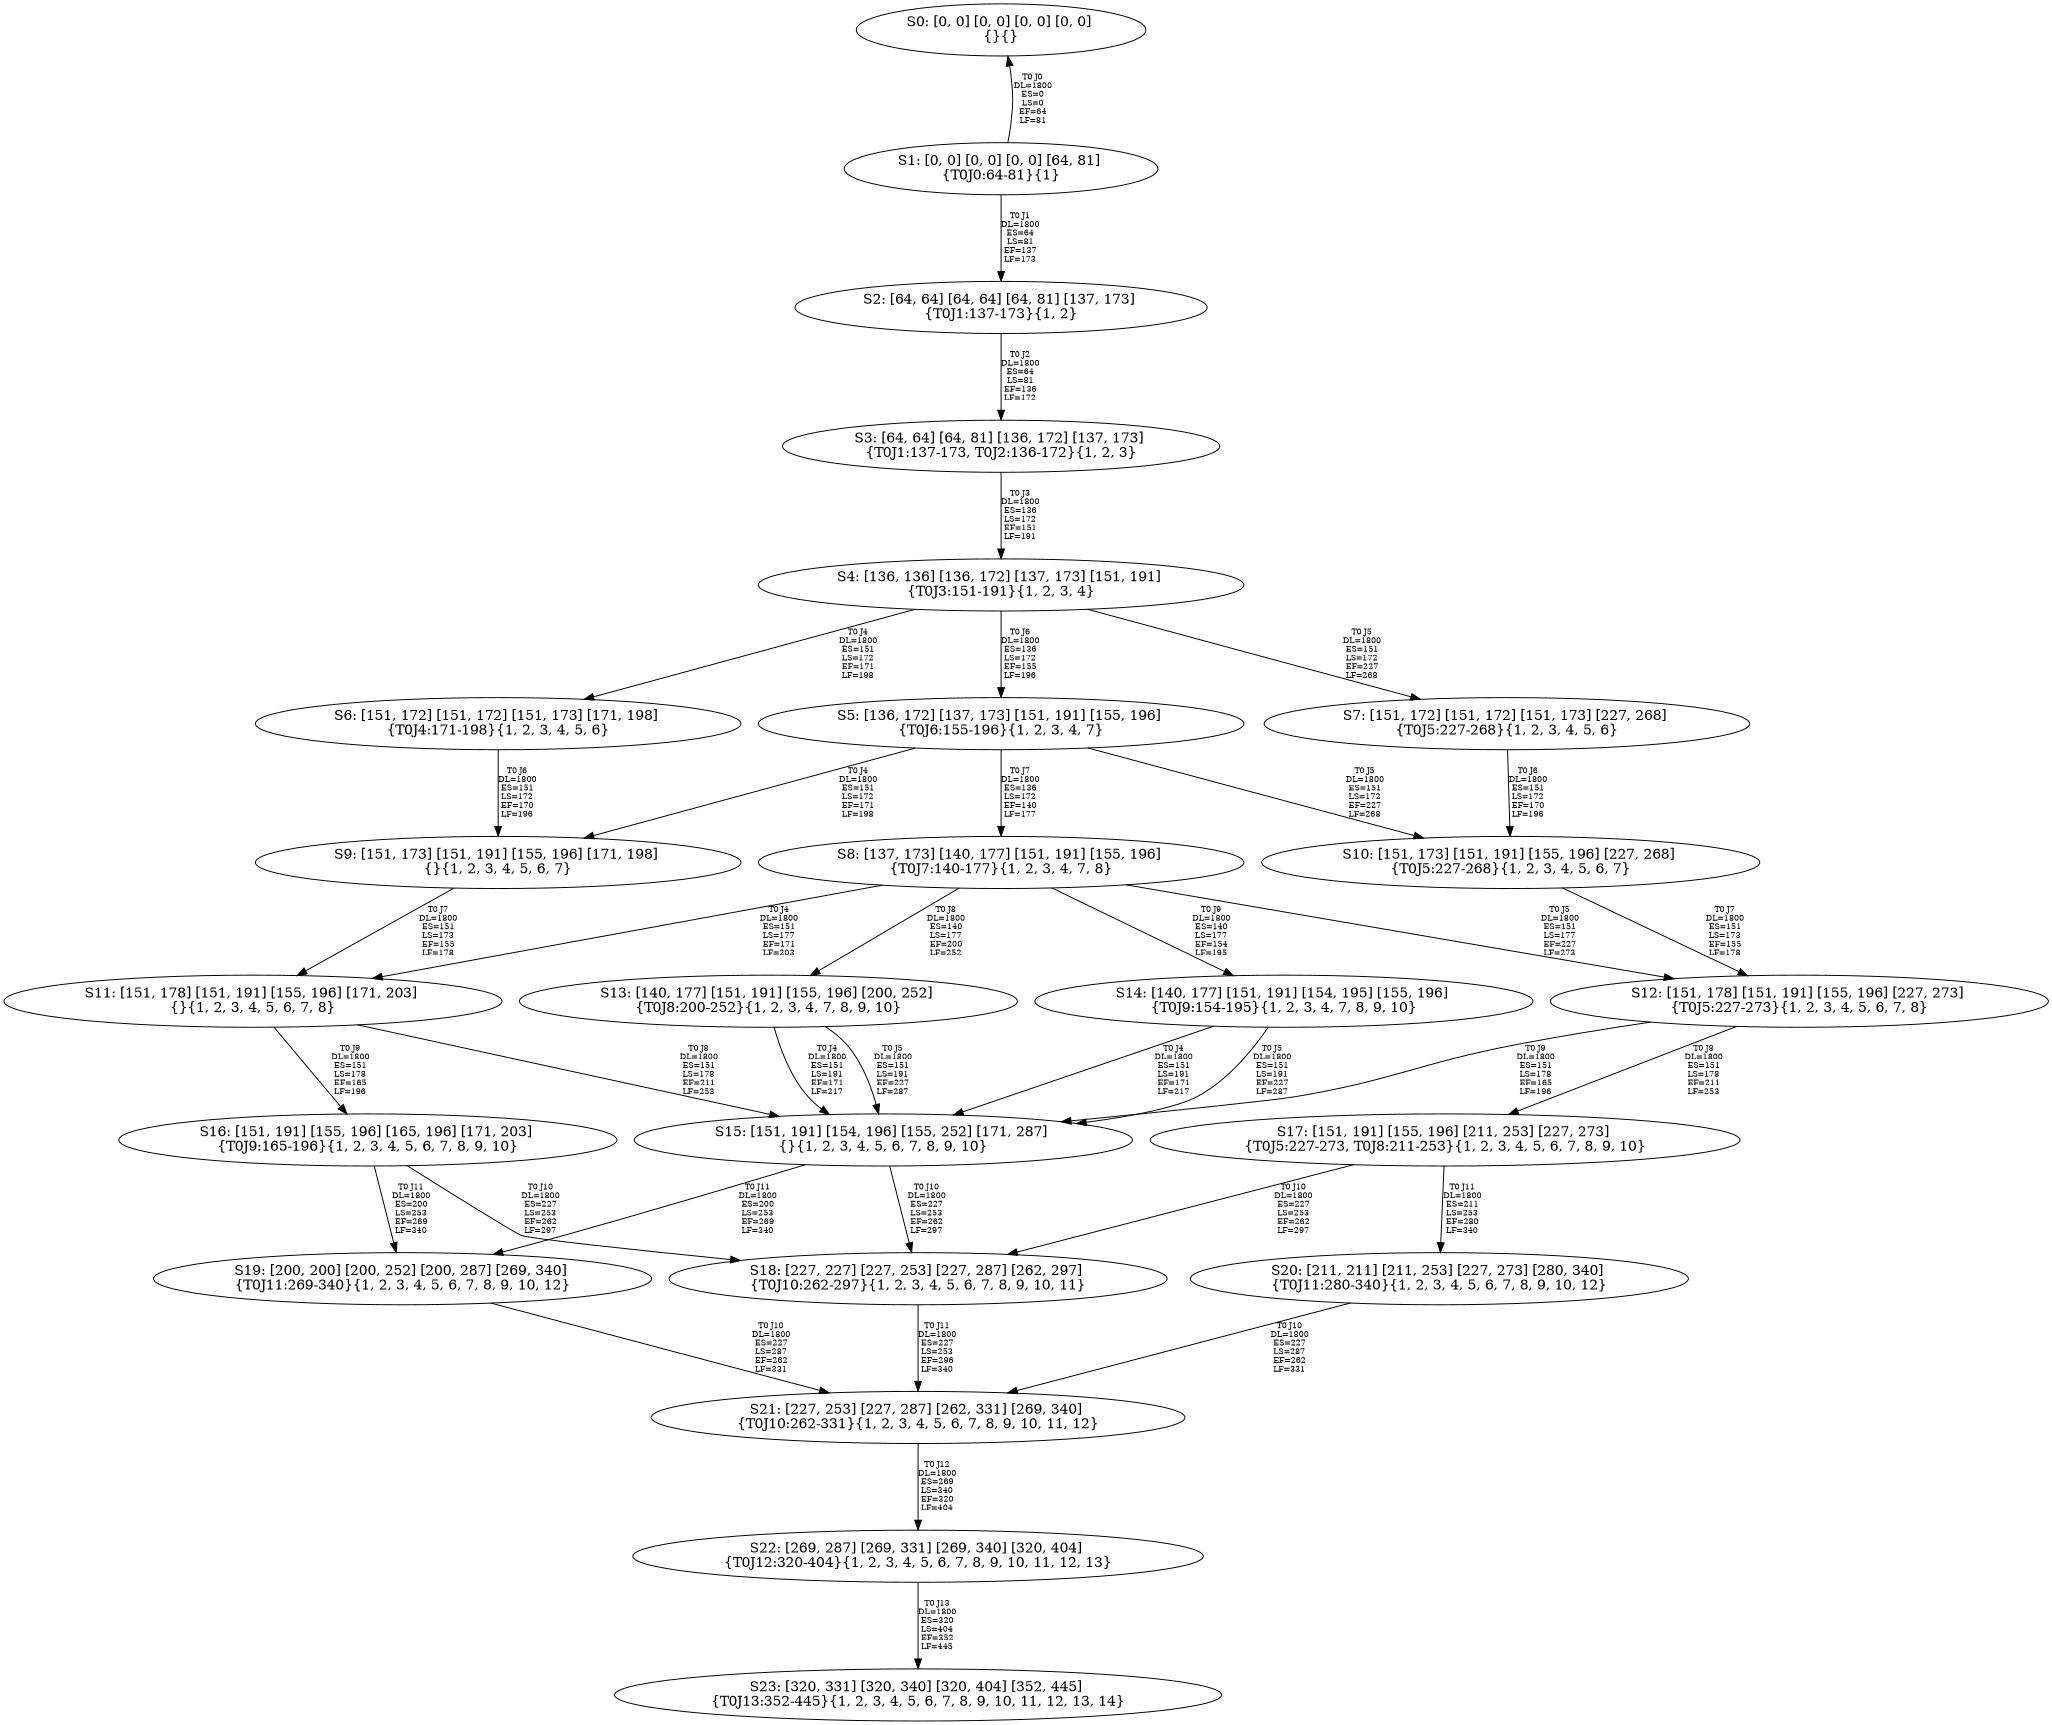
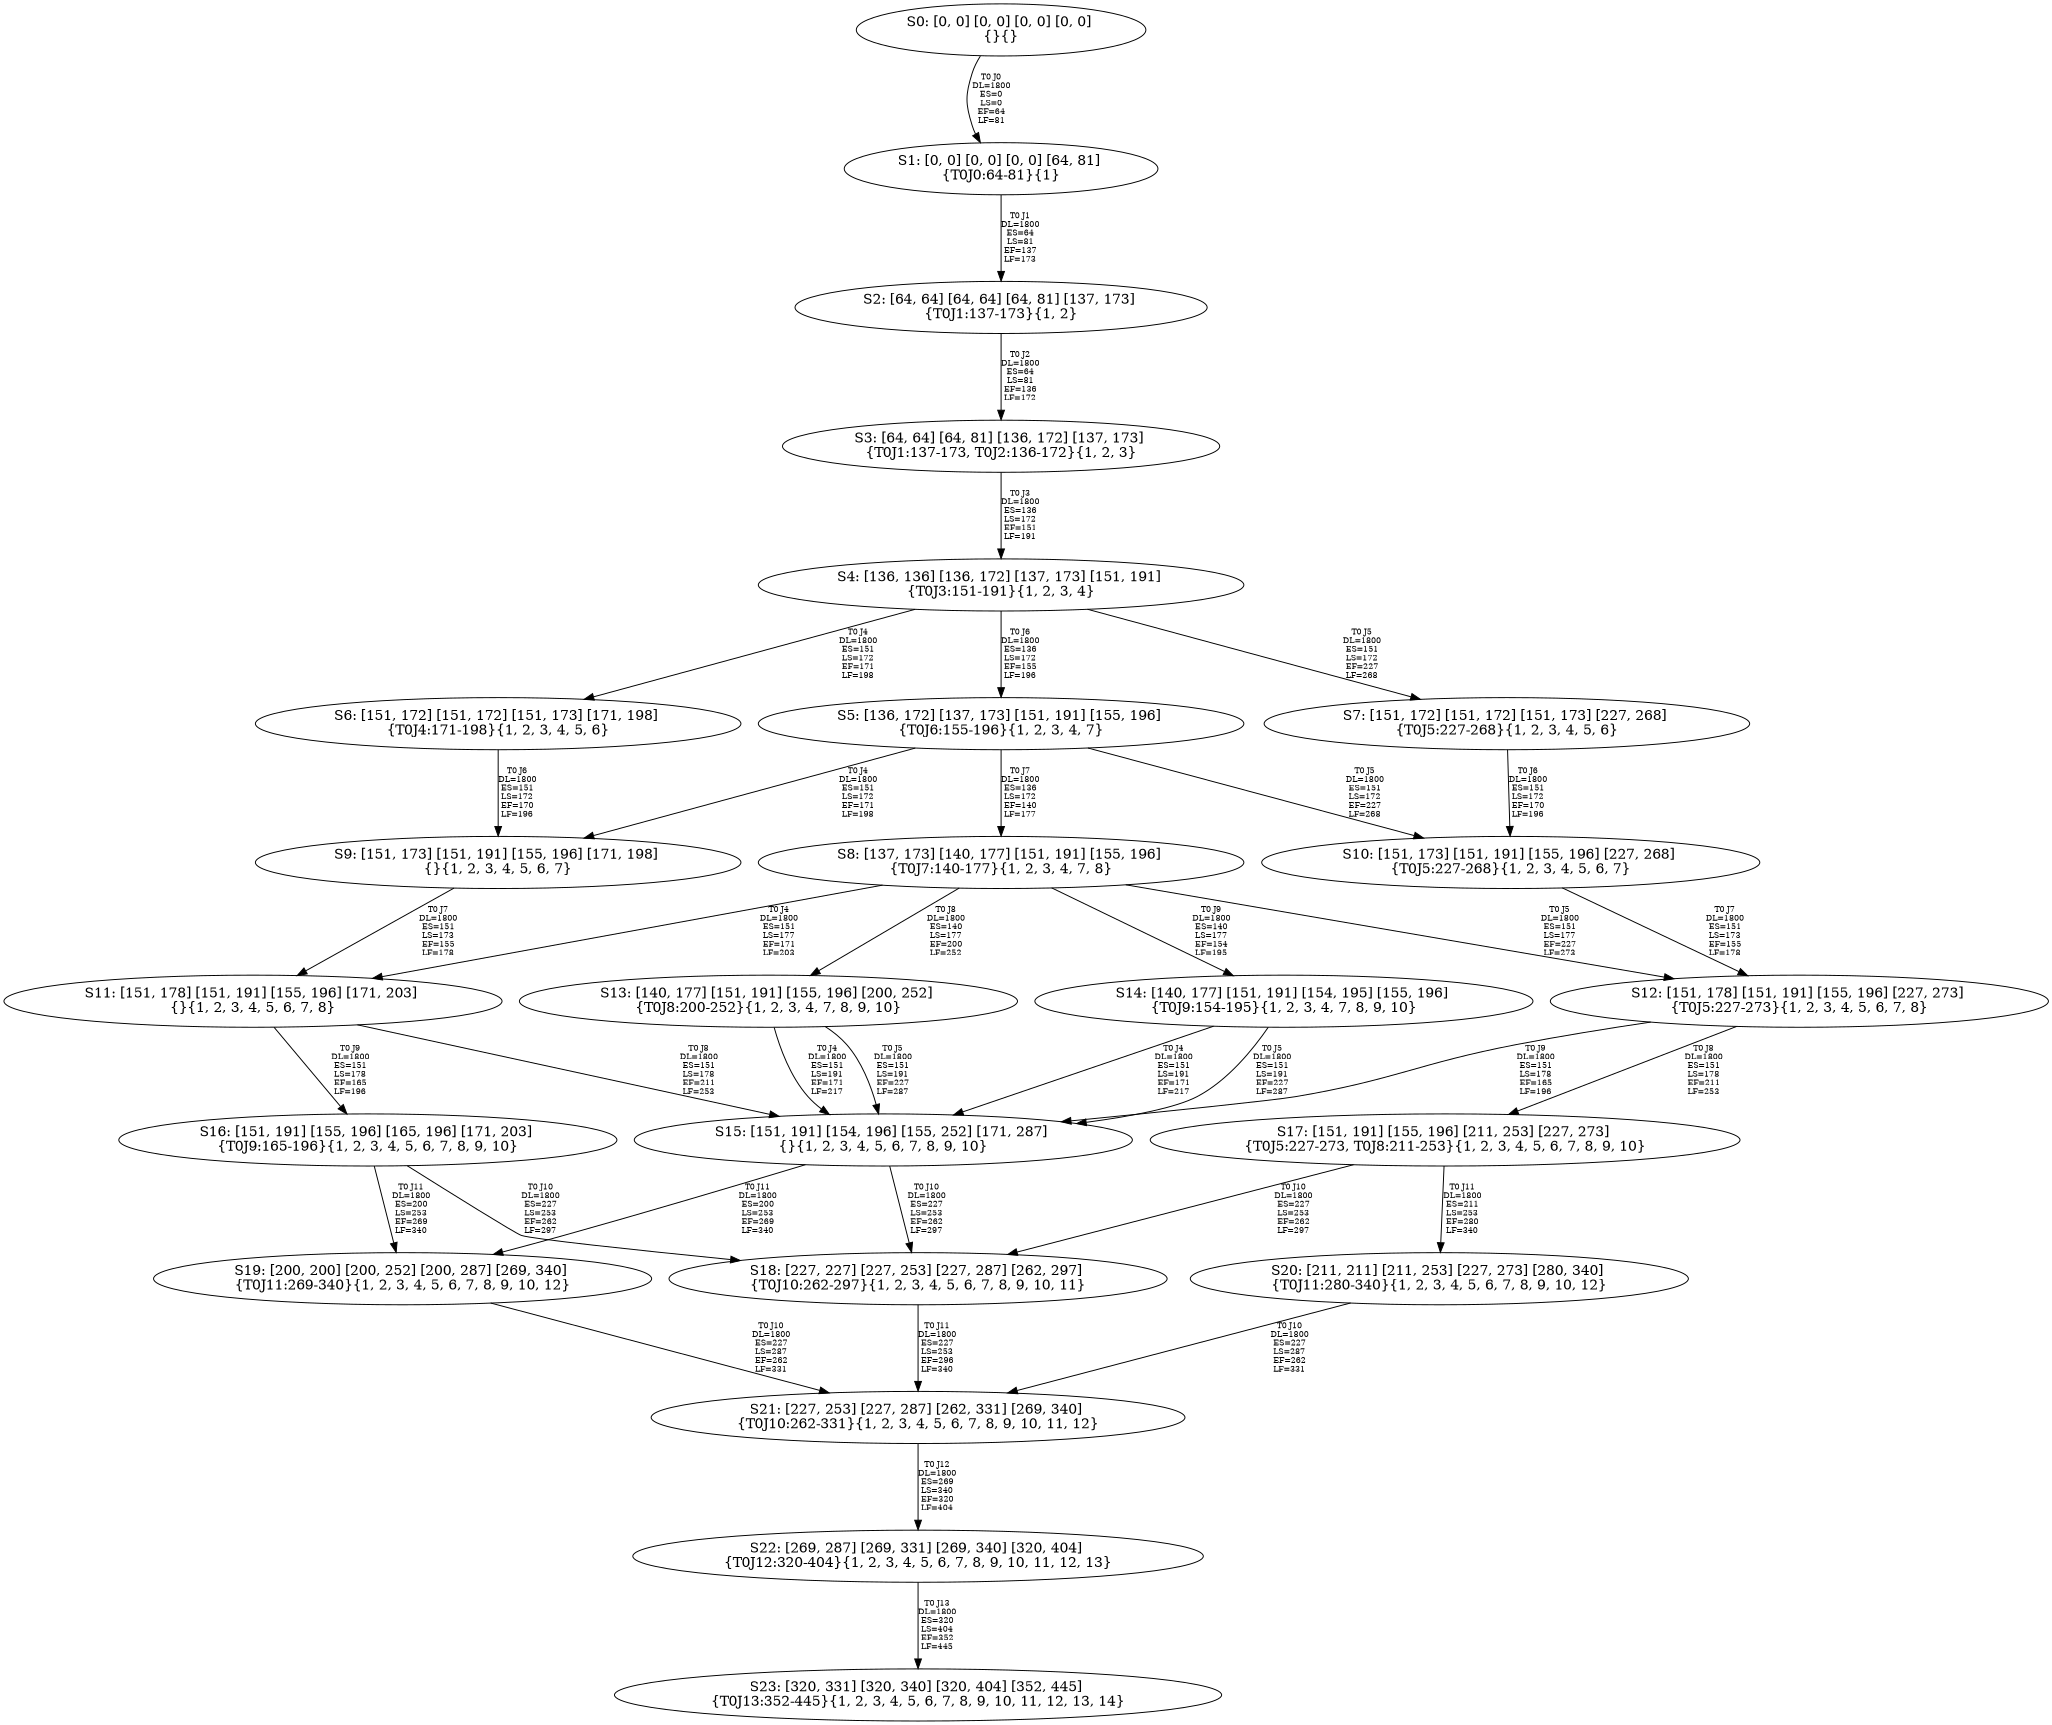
edge "S1: [0, 0] [0, 0] [0, 0] [64, 81] {T0J0:64-81}{1}" -> "S0: [0, 0] [0, 0] [0, 0] [0, 0] {}{}": reversed
